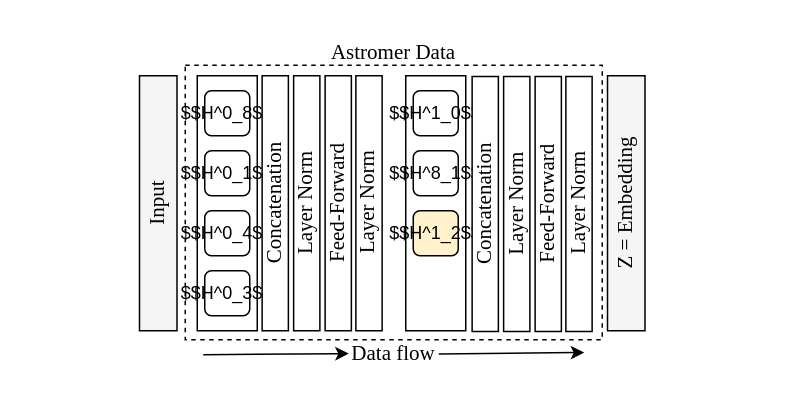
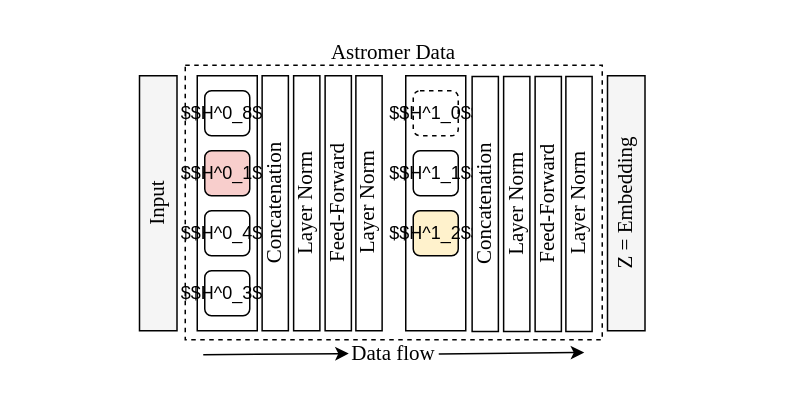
node "$$H^1_0$$": style solid -> dashed
node "$$H^0_1$$": fillcolor #ffffff -> #f8cecc
node "$$H^8_1$$": label "$$H^8_1$$" -> "$$H^1_1$$"
